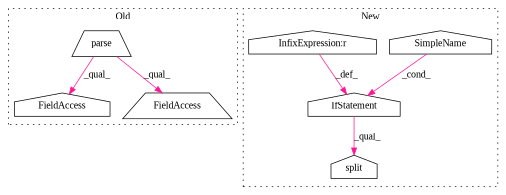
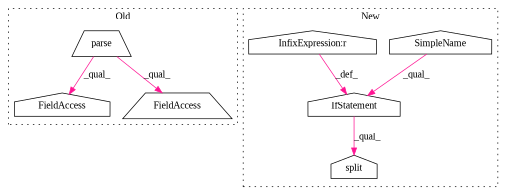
edge "SimpleName" -> "IfStatement": label "_cond_" -> "_qual_"
